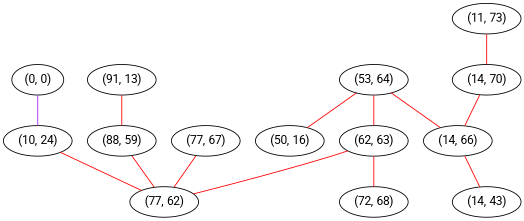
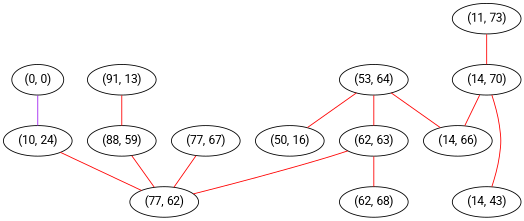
edge "(14, 66)" -- "(14, 43)": now "(14, 70)" -- "(14, 43)"
node "(72, 68)": label "(72, 68)" -> "(62, 68)"
